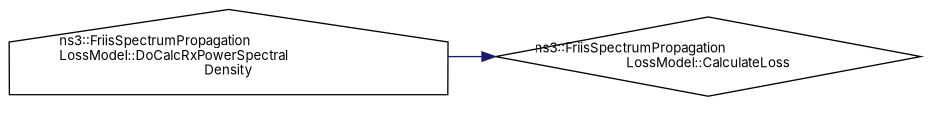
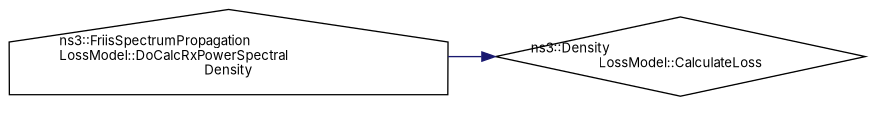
node "ns3::FriisSpectrumPropagation LossModel::CalculateLoss": label "ns3::FriisSpectrumPropagation LossModel::CalculateLoss" -> "ns3::Density LossModel::CalculateLoss"
